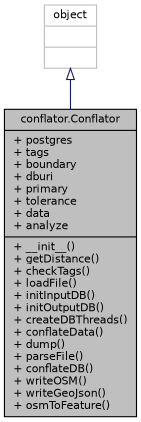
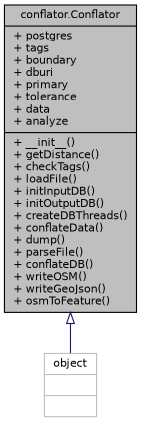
edge "conflator.Conflator" -> "object": reversed
